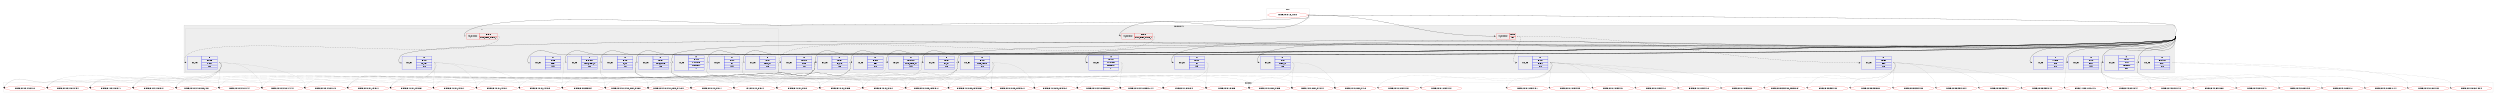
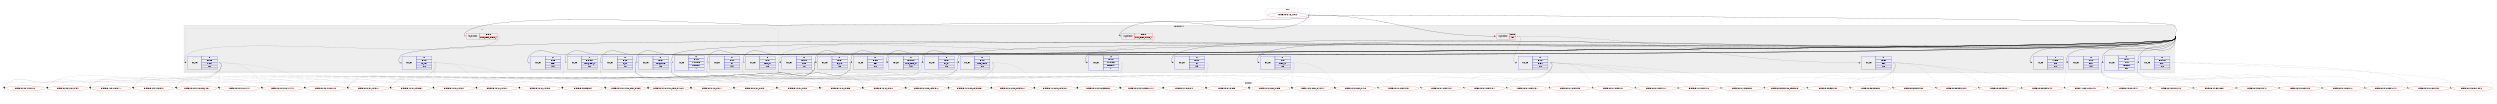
node "msgs://dev-ros/tf2_ros-0.6.5": label "msgs://dev-ros/tf2_ros-0.6.5" -> "portage://dev-ros/tf2_ros-0.6.5"
node "portage://dev-ros/rostest-1.13.2": added
